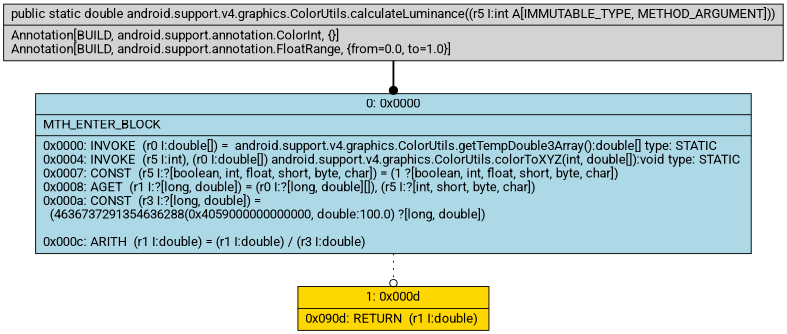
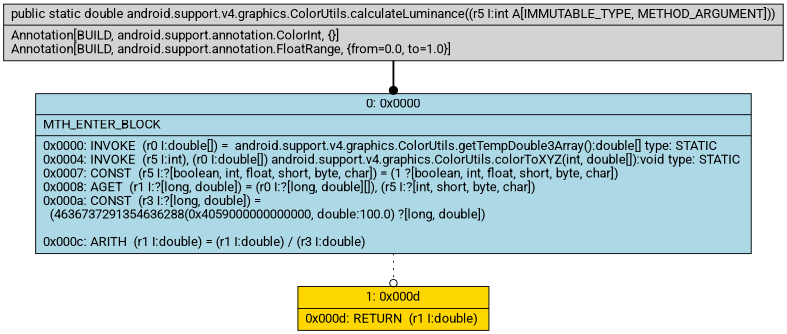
node "1: 0x000d": text "0x090d: RETURN  (r1 I:double)" -> "0x000d: RETURN  (r1 I:double)"
